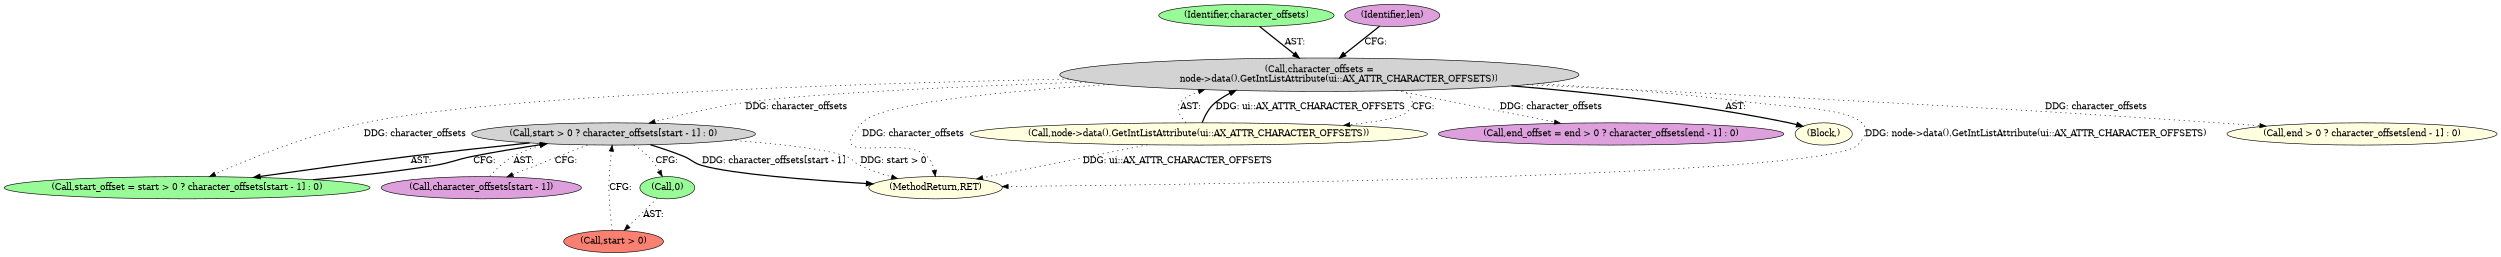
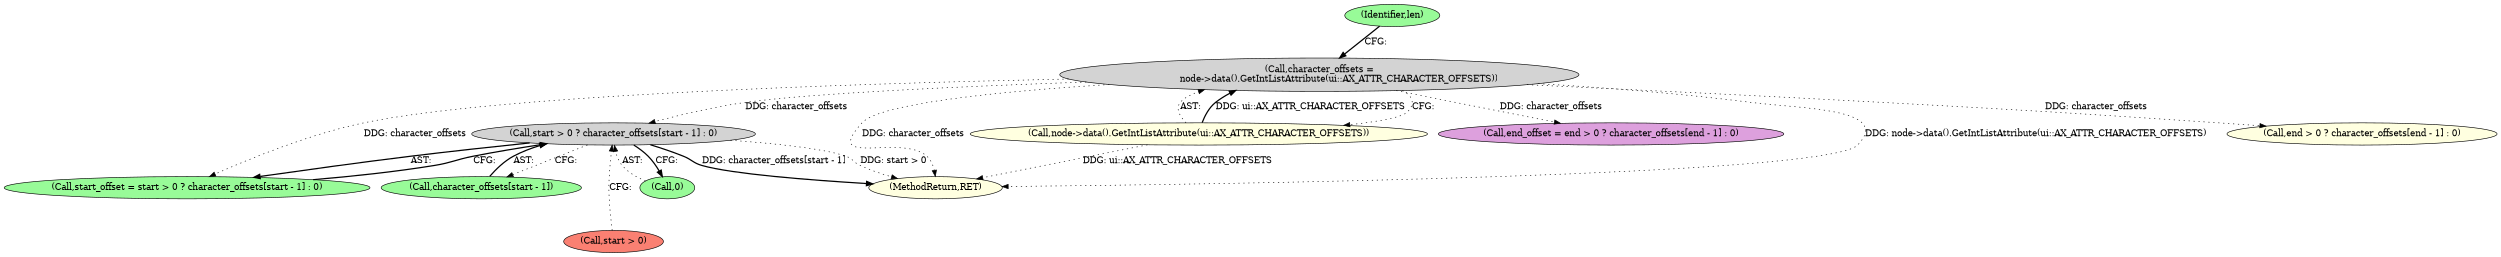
node "(Identifier,character_offsets)": removed
node "(Identifier,len)": fillcolor plum -> palegreen
node "(Block,)": removed
edge "(Call,start > 0 ? character_offsets[start - 1] : 0)" -> "(Call,0)": style dotted -> bold
edge "(Call,character_offsets[start - 1])" -> "(Call,start > 0 ? character_offsets[start - 1] : 0)": style dotted -> bold
node "(Call,character_offsets[start - 1])": fillcolor plum -> palegreen
edge "(Call,0)" -> "(Call,start > 0)": now "(Call,0)" -> "(Call,start > 0 ? character_offsets[start - 1] : 0)"
